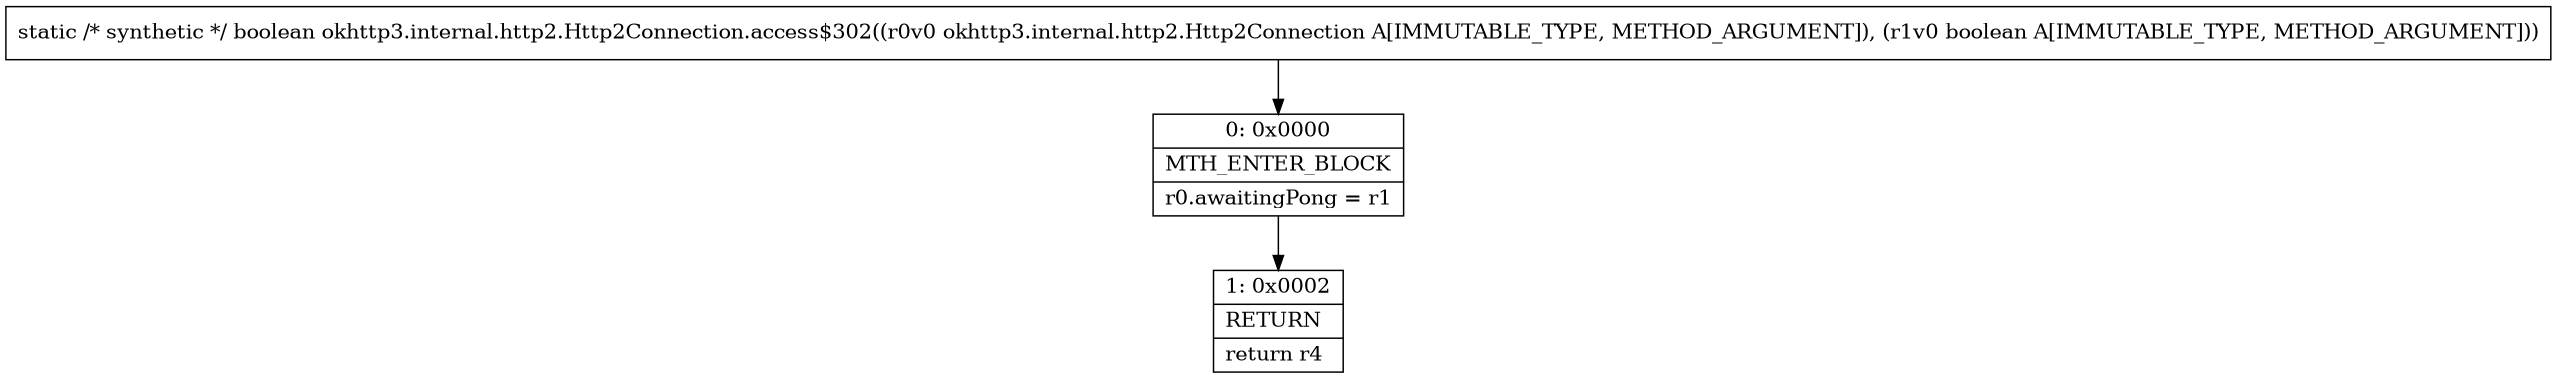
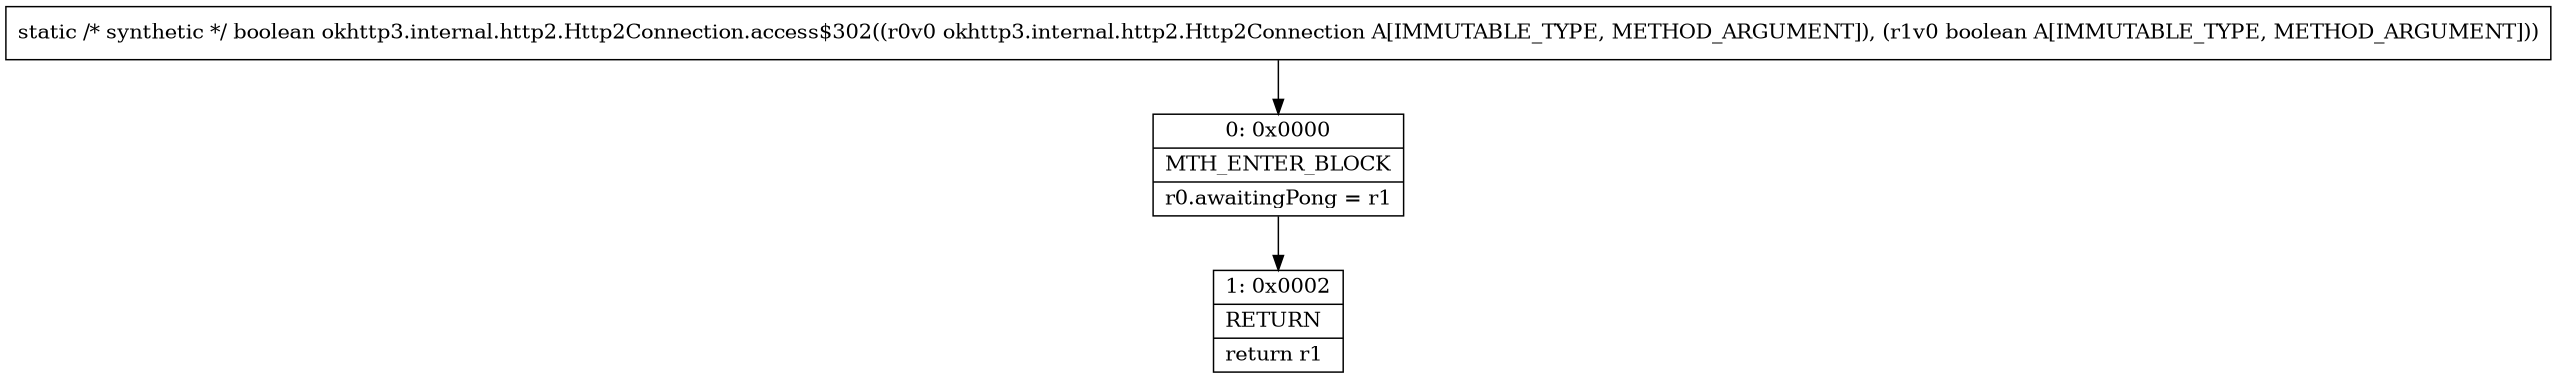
node "1: 0x0002": text "return r4" -> "return r1"
